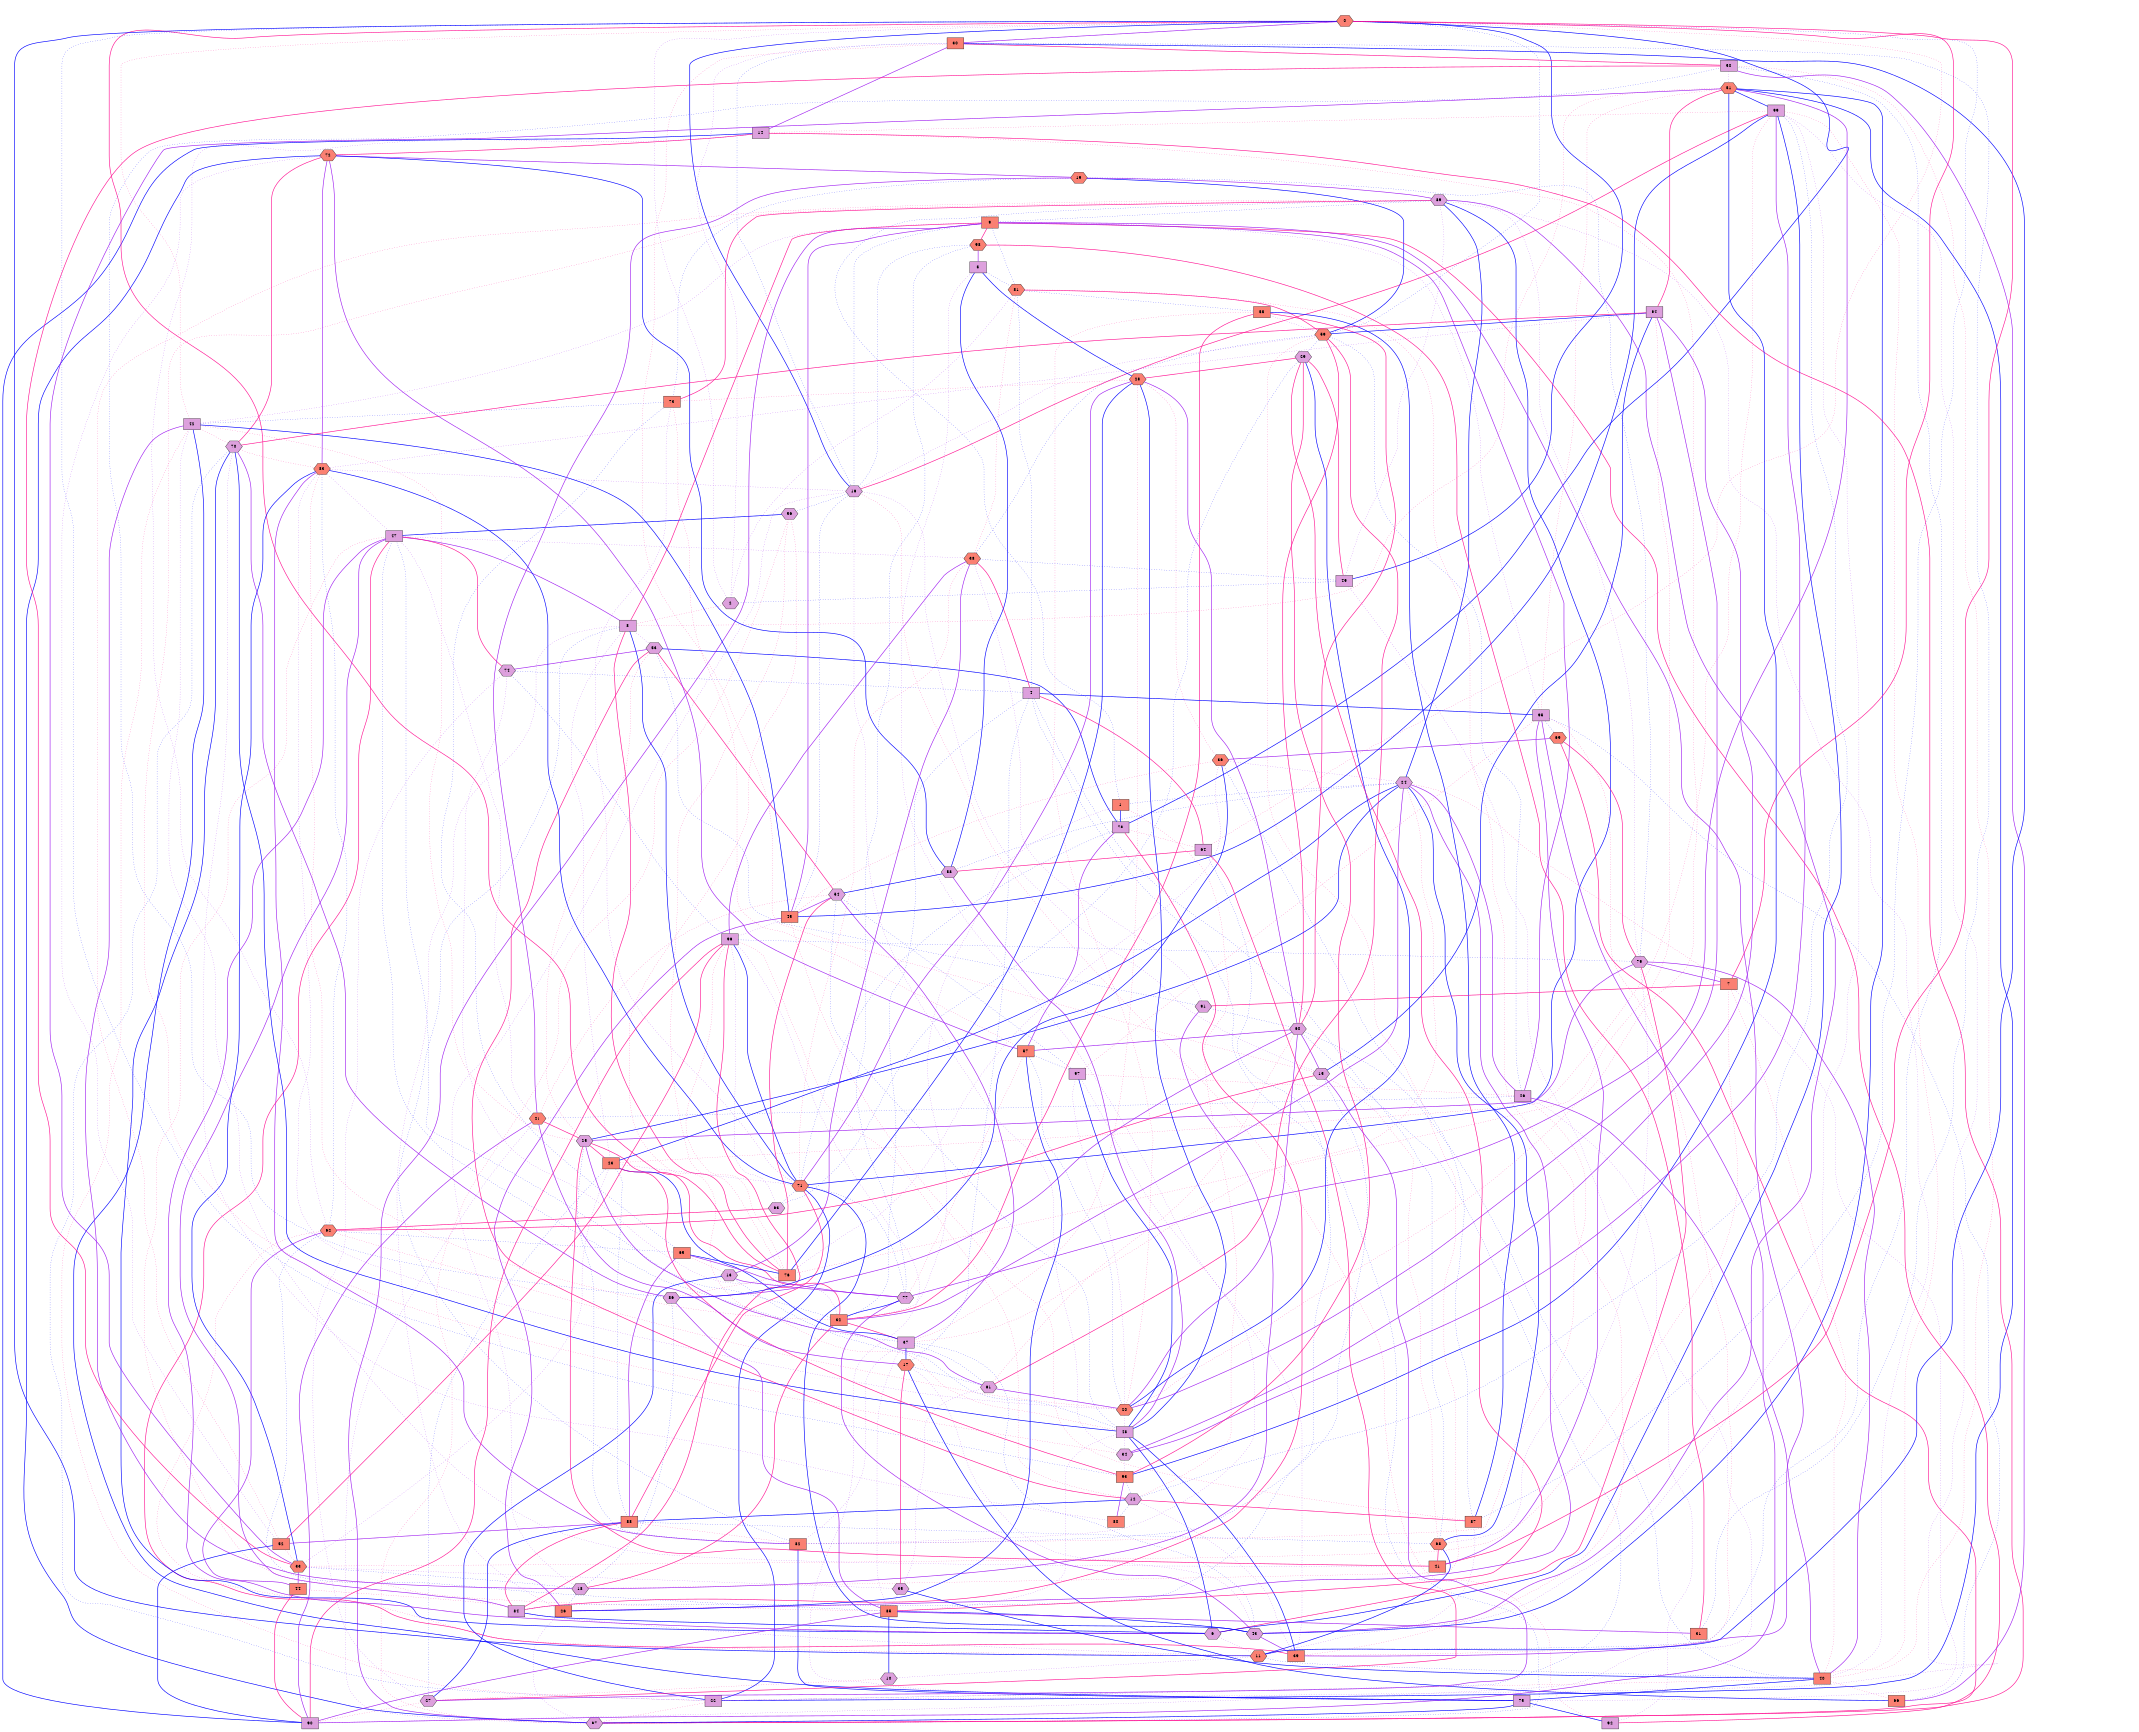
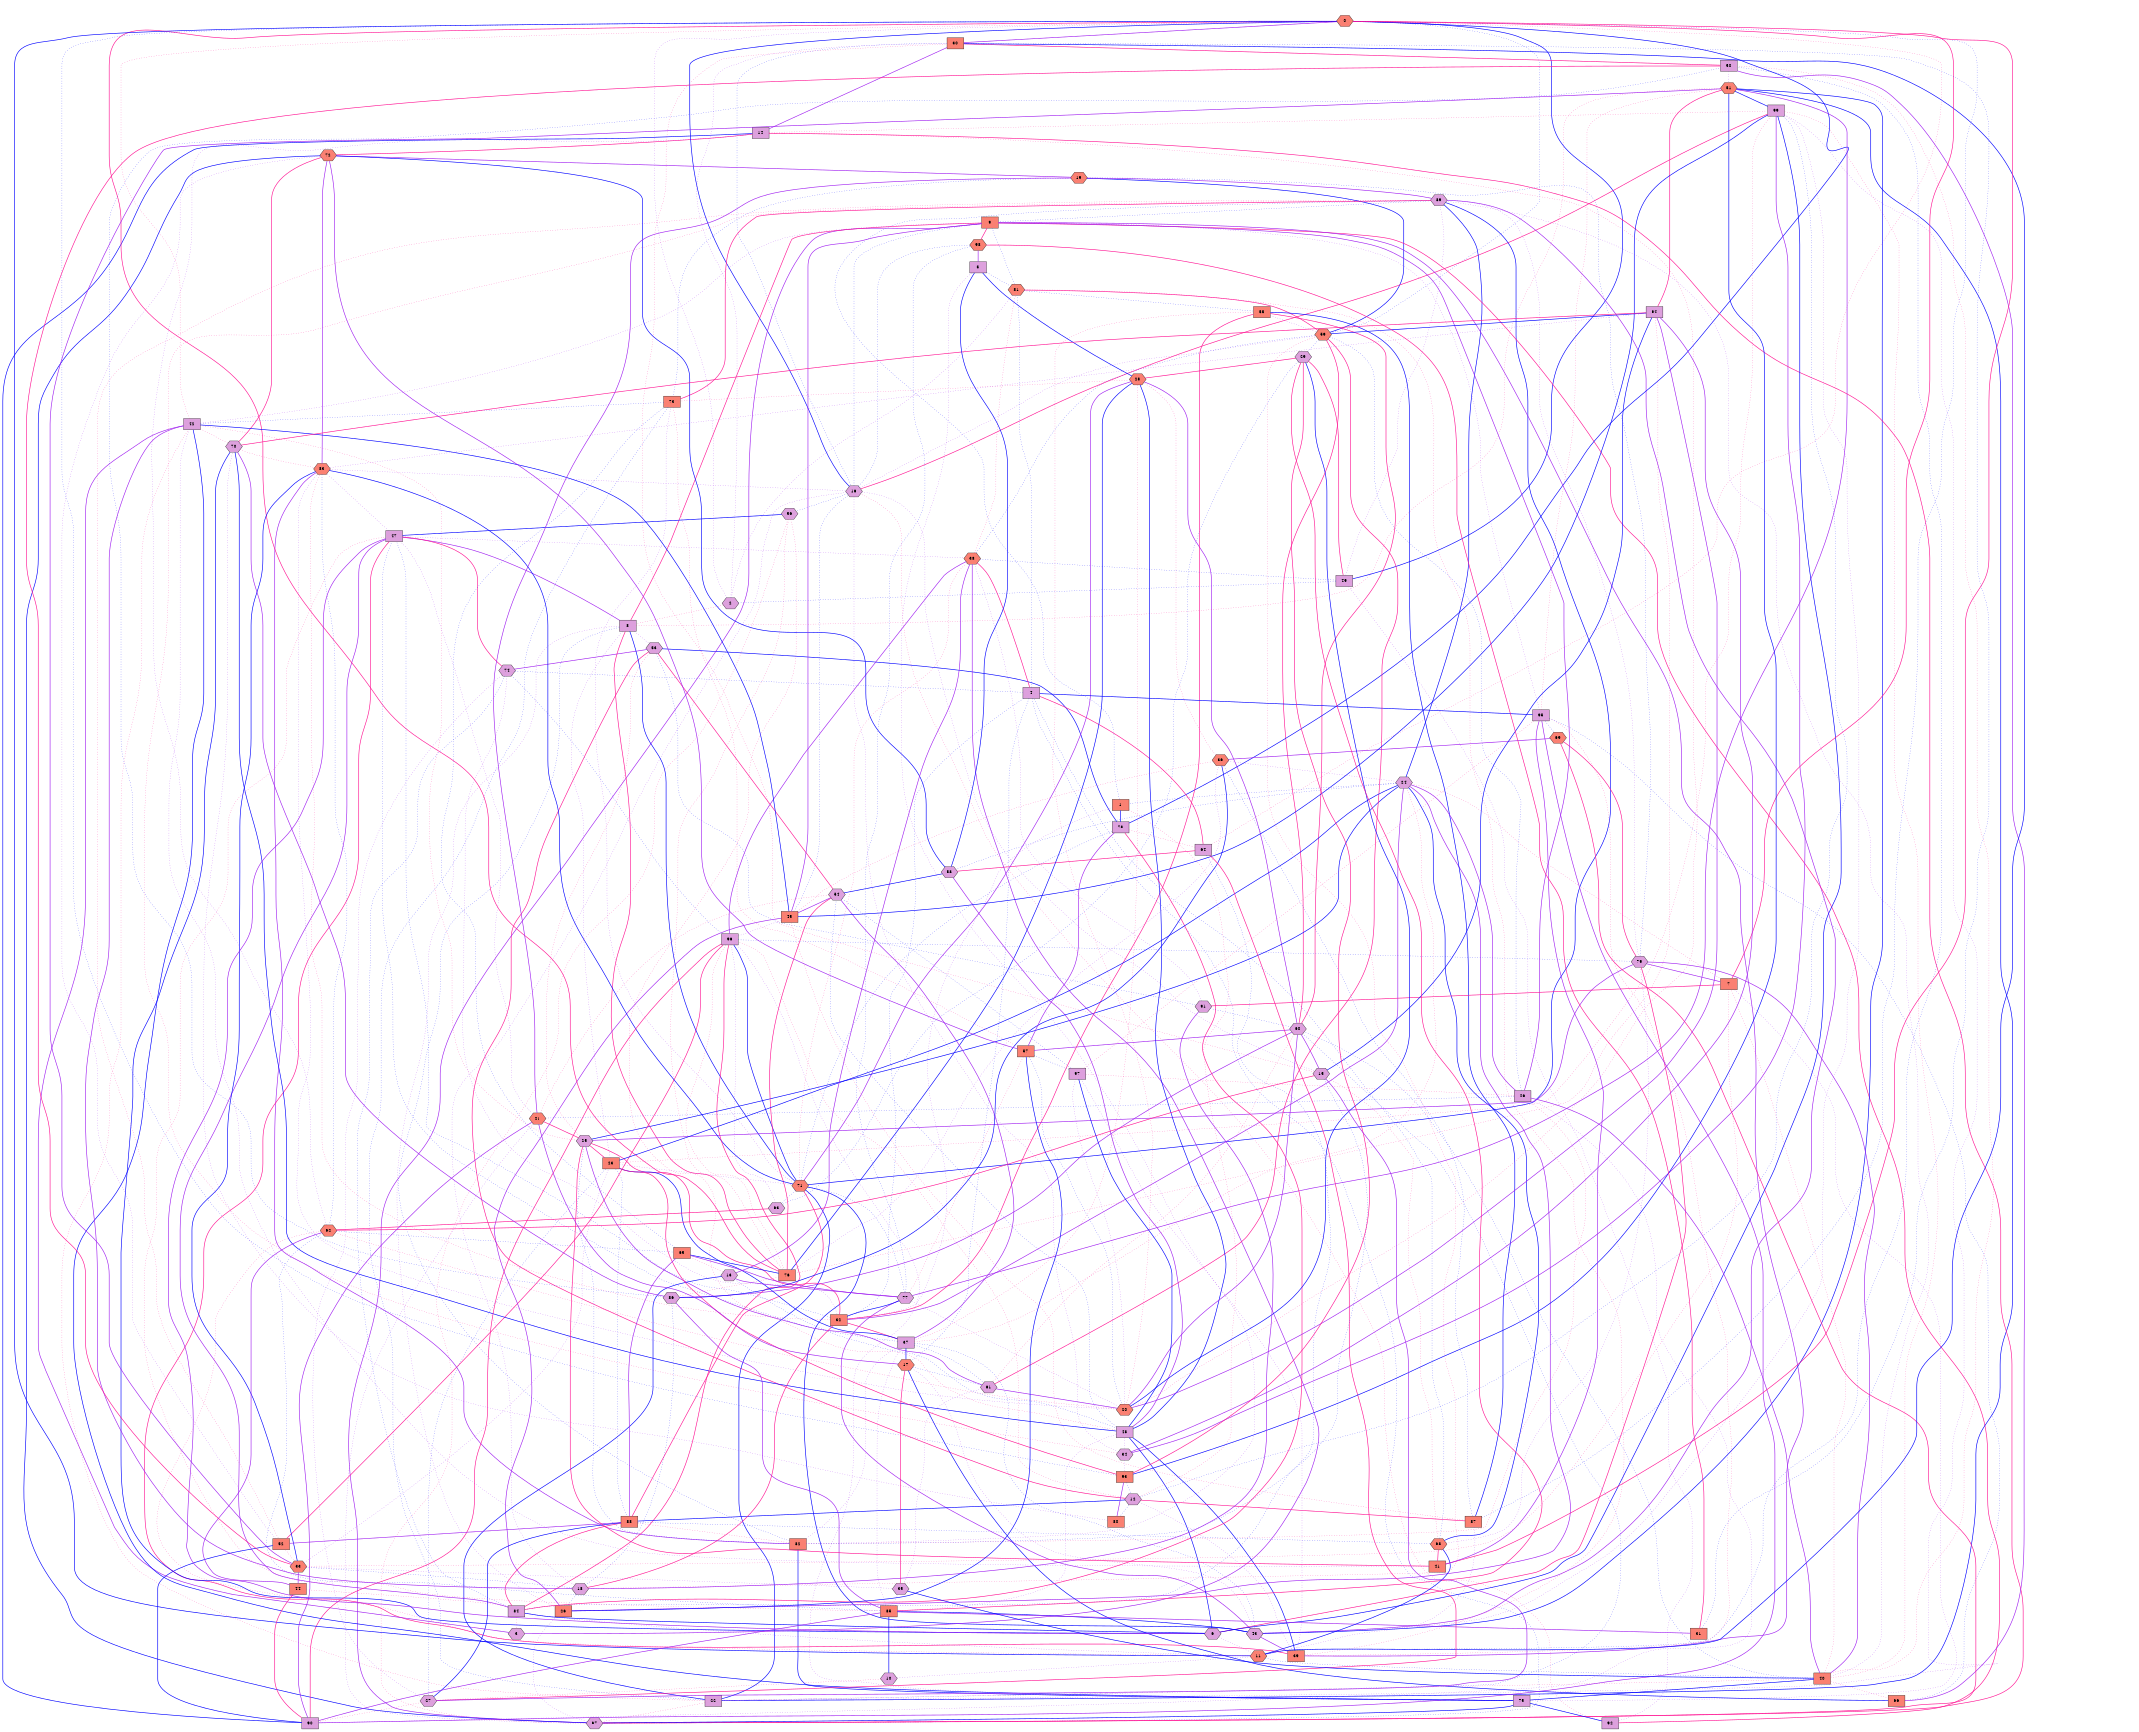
edge "74" -- "84": added
edge "70" -- "22": now "73" -- "22"
edge "20" -- "48": now "20" -- "77"
node "3": added
